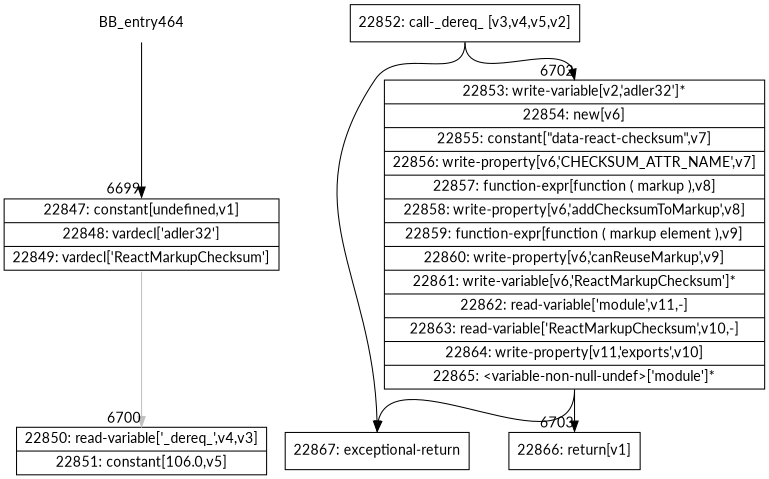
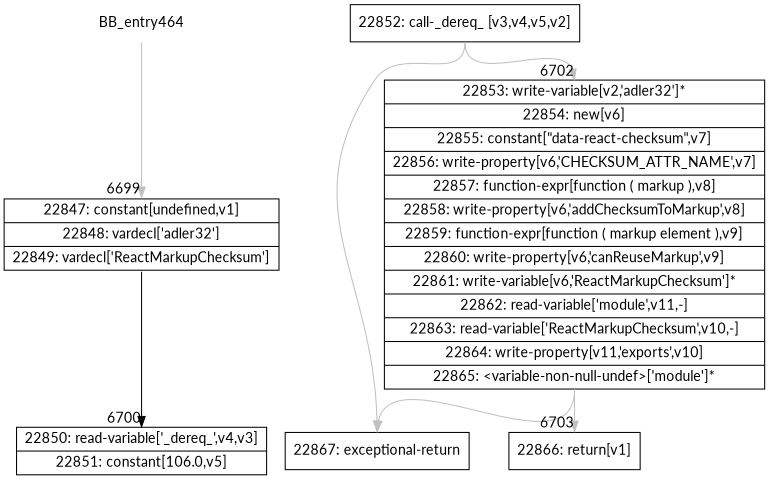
edge "22852: call-_dereq_ [v3,v4,v5,v2]" -> "22853: write-variable[v2,'adler32']*": color black -> gray
edge "BB_entry464" -> "22847: constant[undefined,v1]": color black -> gray
edge "22852: call-_dereq_ [v3,v4,v5,v2]" -> "22867: exceptional-return": color black -> gray
edge "22847: constant[undefined,v1]" -> "22850: read-variable['_dereq_',v4,v3]": color gray -> black
edge "22853: write-variable[v2,'adler32']*" -> "22866: return[v1]": color black -> gray
edge "22853: write-variable[v2,'adler32']*" -> "22867: exceptional-return": color black -> gray
